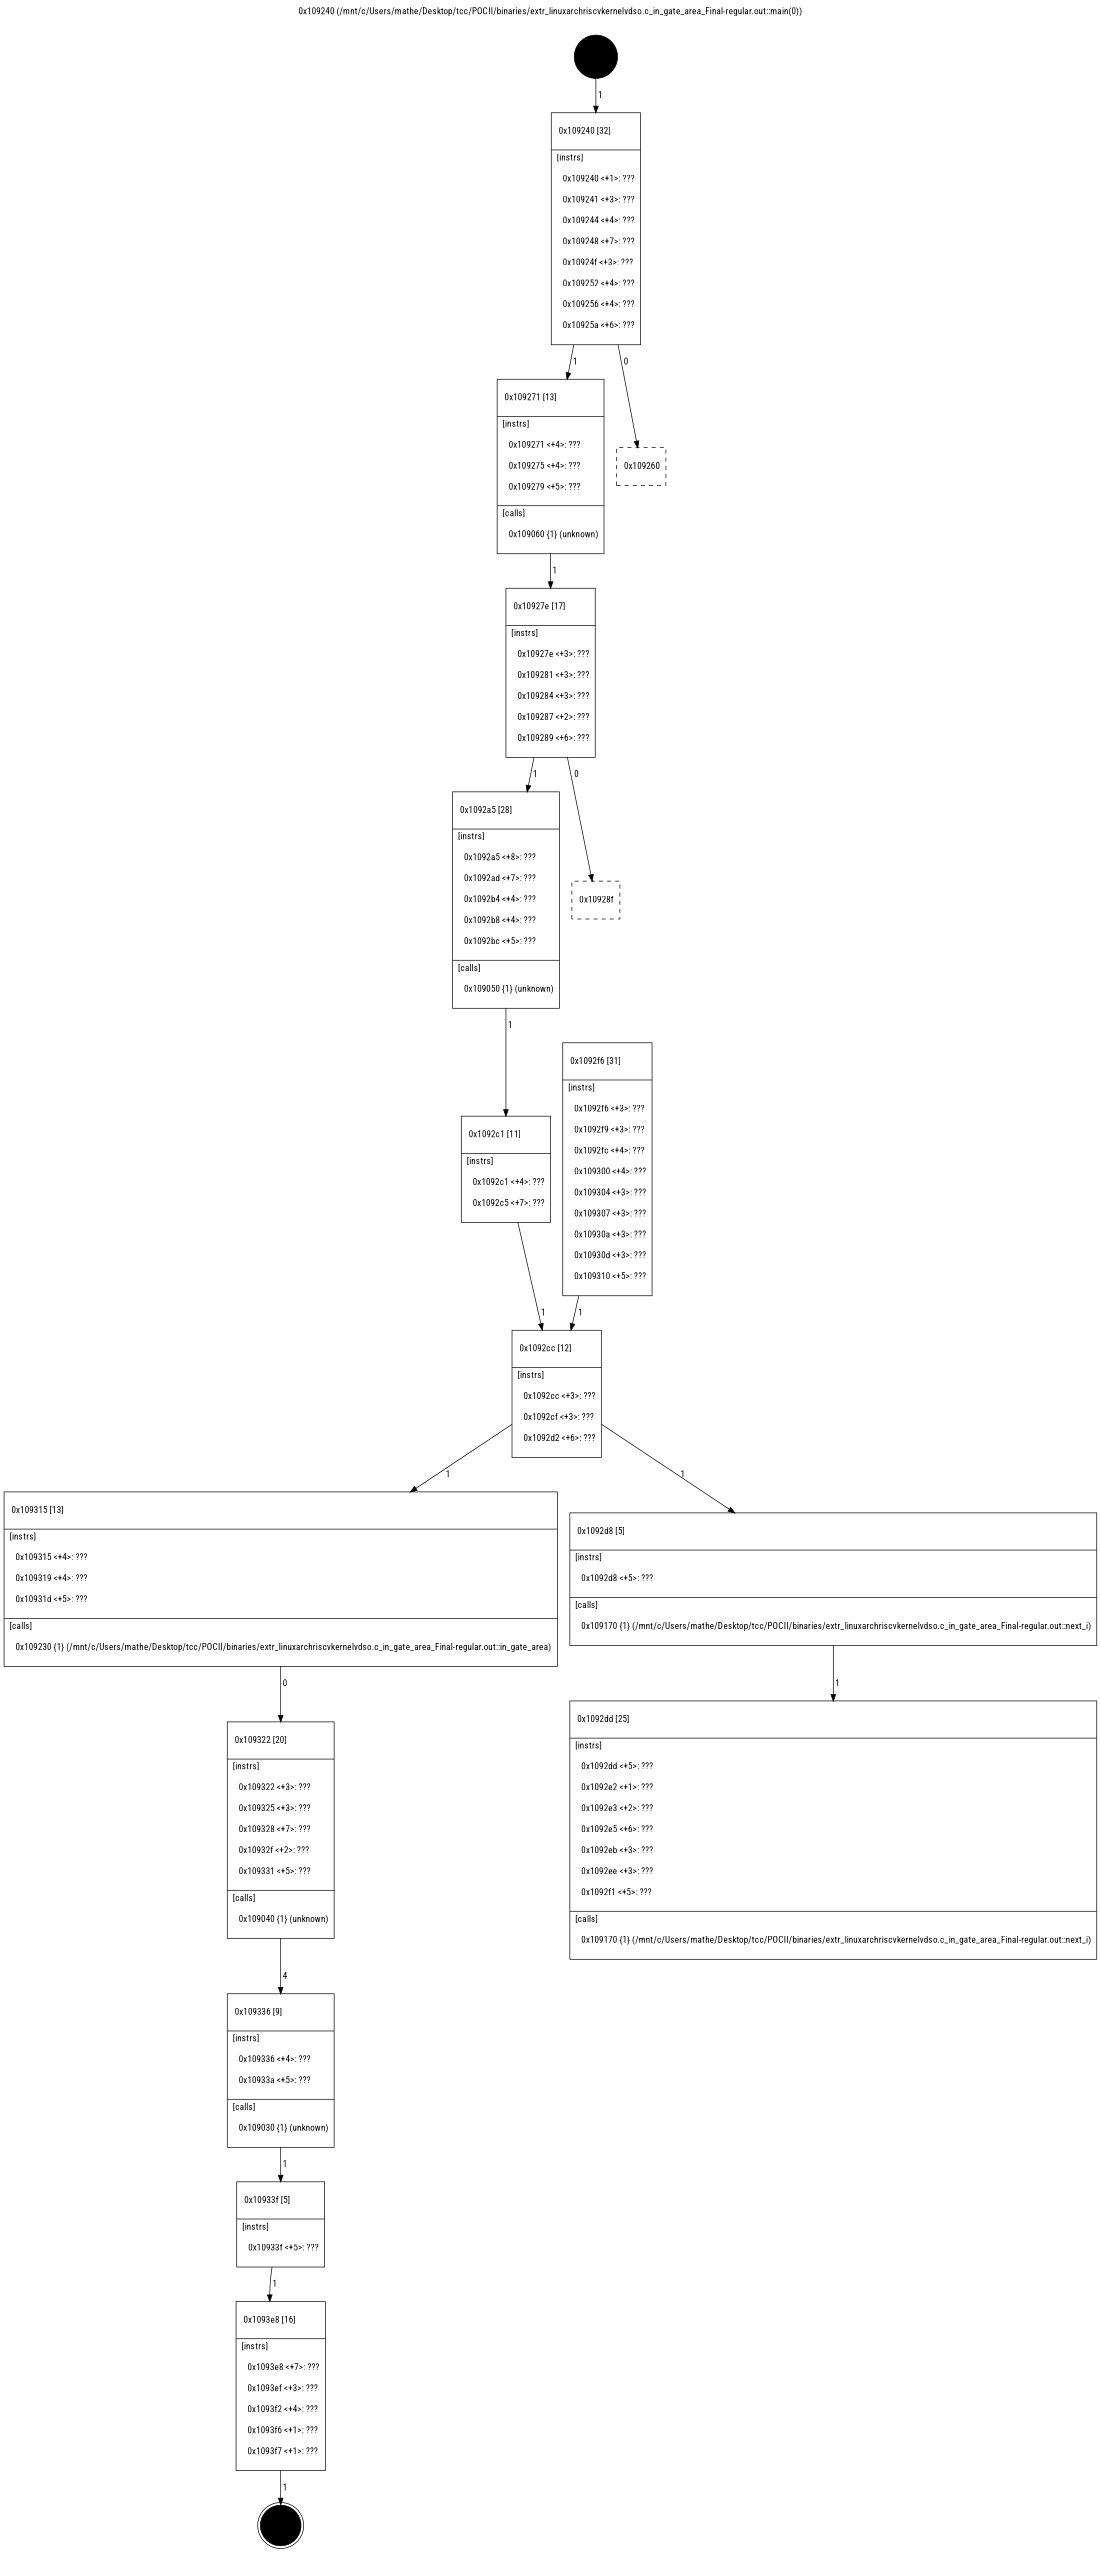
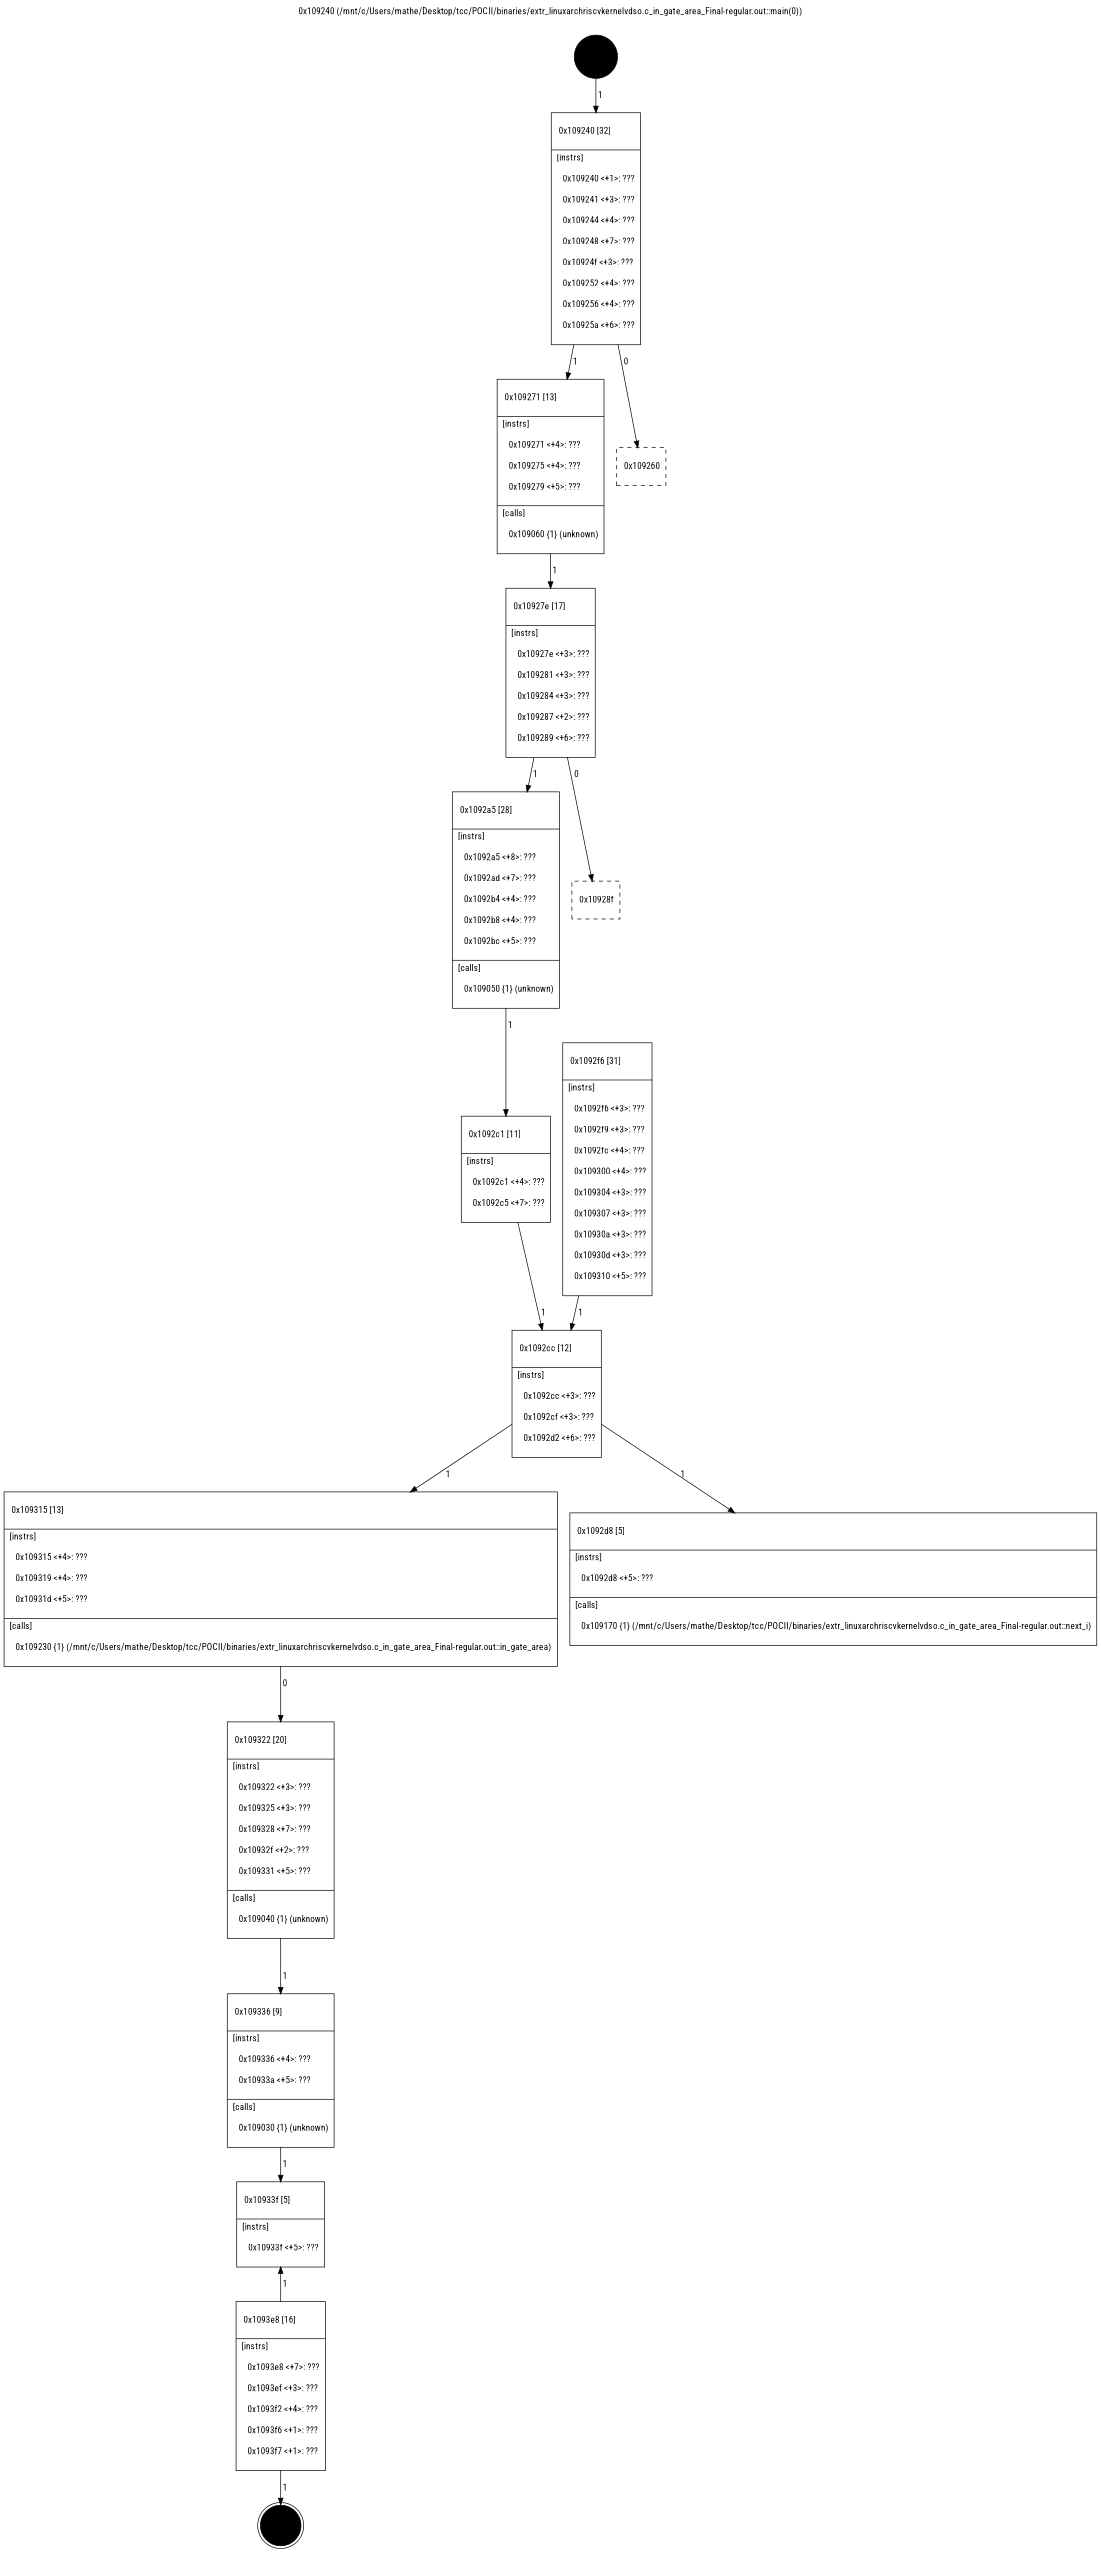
node "0x1092dd [25]": removed
edge "0x109322 [20]" -> "0x109336 [9]": label " 4" -> " 1"
edge "0x10933f [5]" -> "0x1093e8 [16]": reversed
